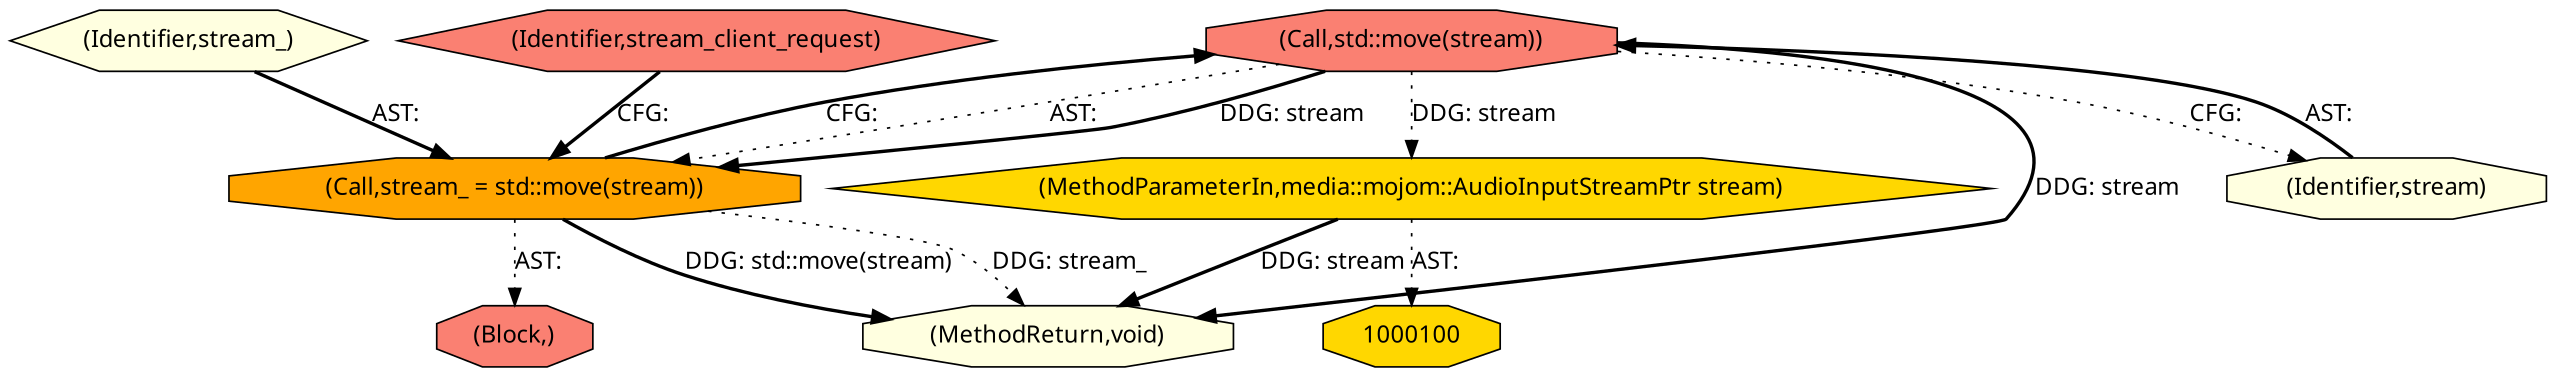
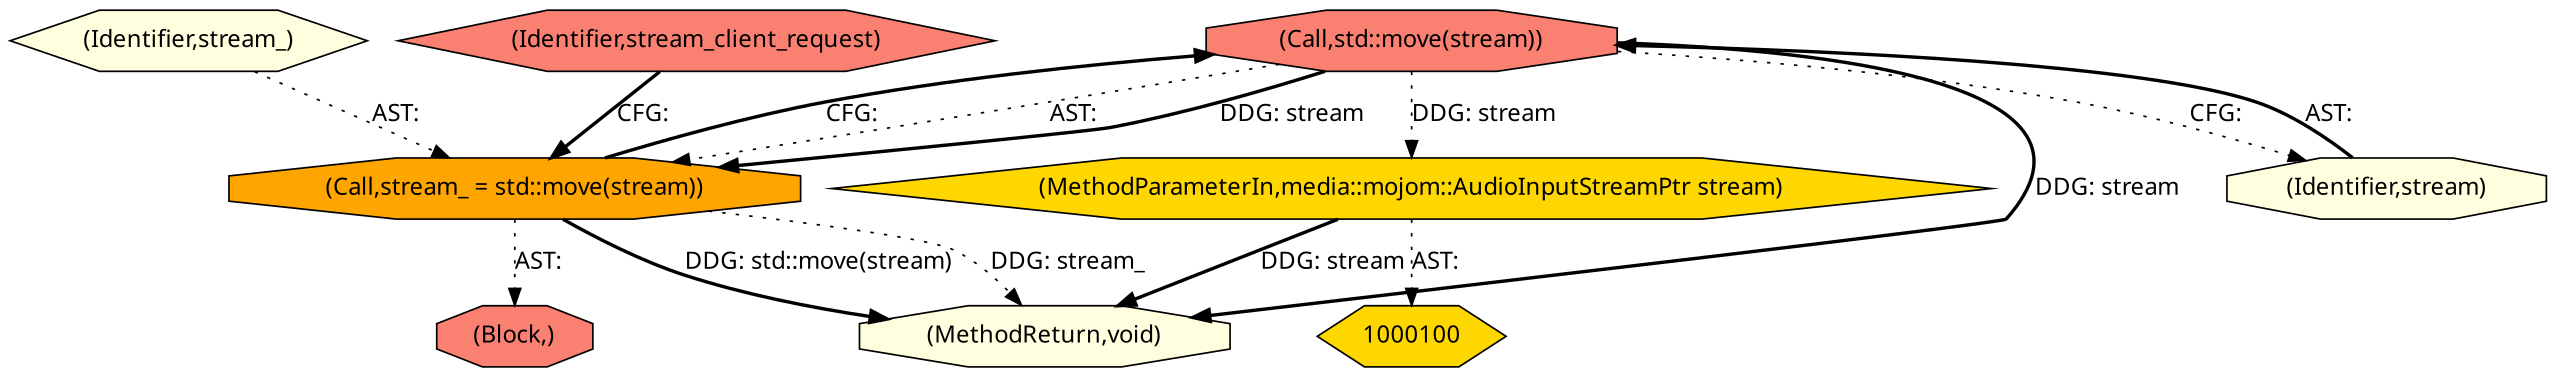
edge "(Identifier,stream_)" -> "(Call,stream_ = std::move(stream))": style bold -> dotted
node "1000100": shape octagon -> hexagon
